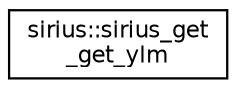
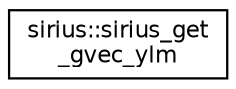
node "sirius::sirius_get _get_ylm": label "sirius::sirius_get _get_ylm" -> "sirius::sirius_get _gvec_ylm"
